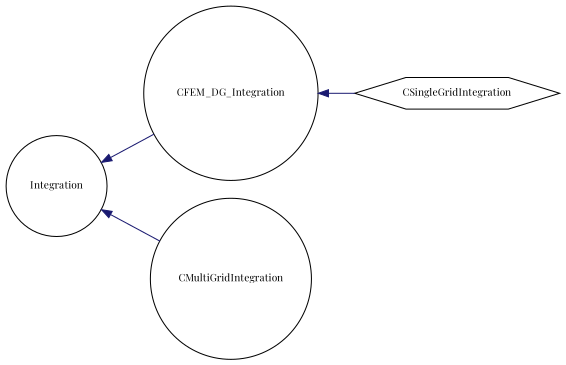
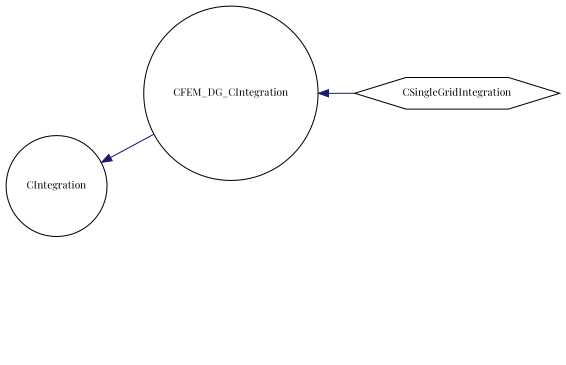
node "CFEM_DG_Integration": label "CFEM_DG_Integration" -> "CFEM_DG_CIntegration"
node "Integration": label "Integration" -> "CIntegration"
node "CMultiGridIntegration": removed
